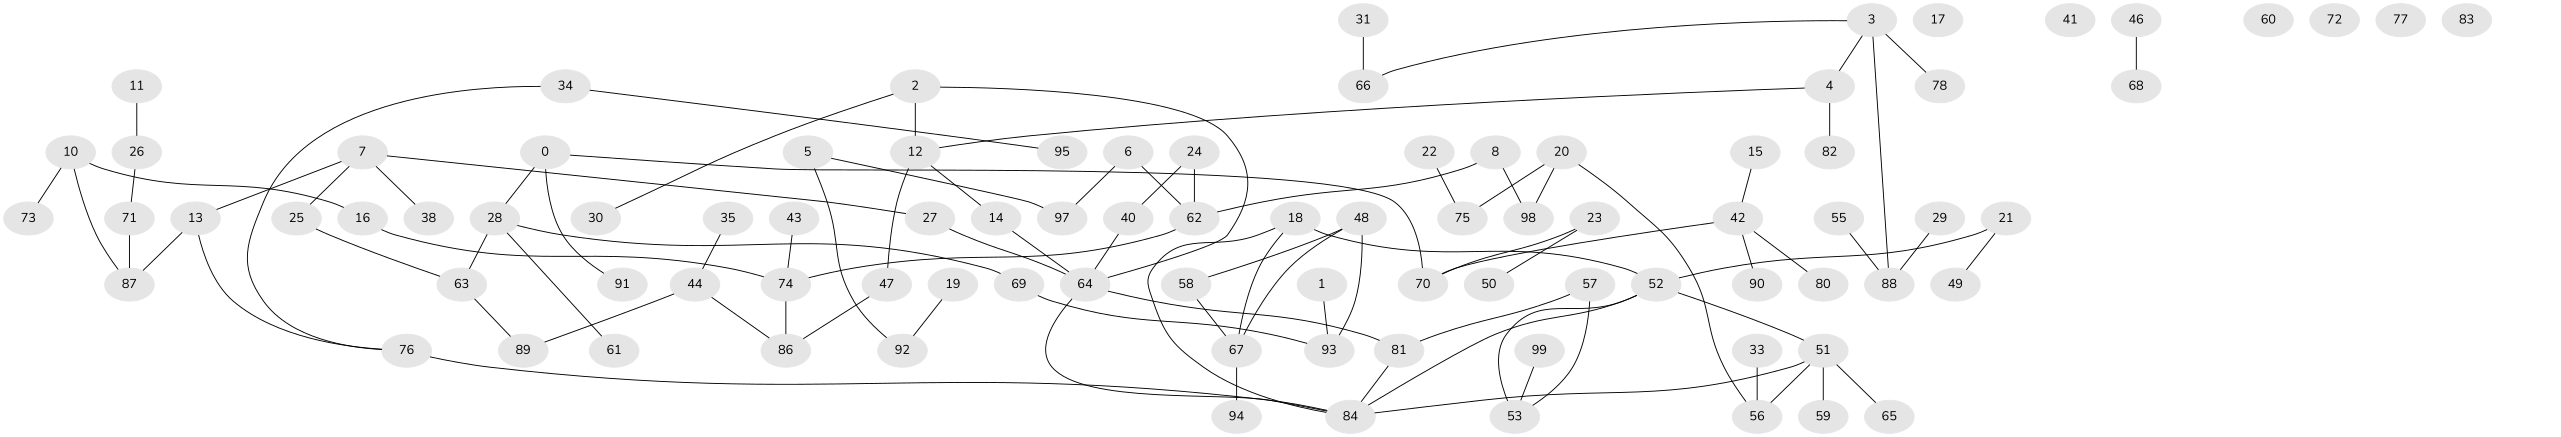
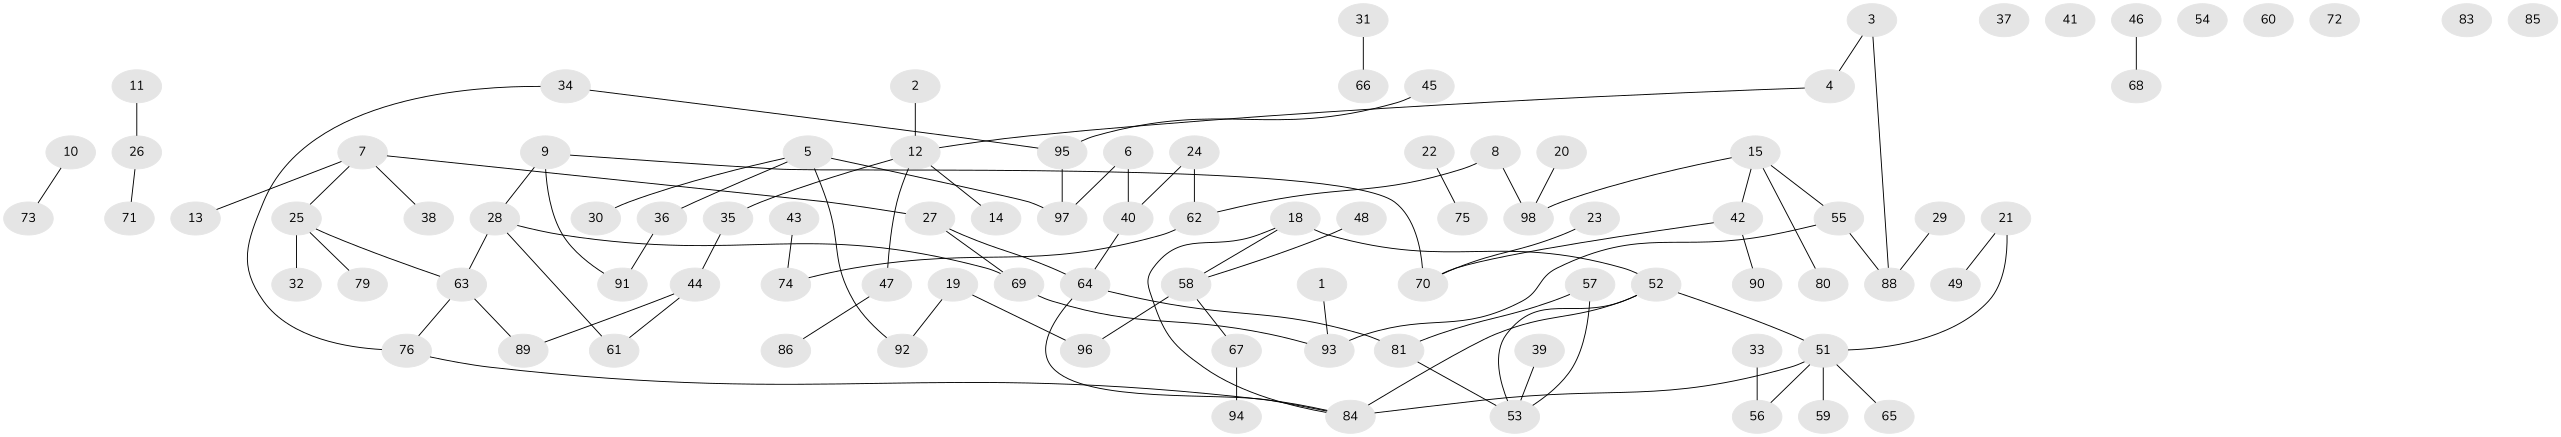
node "17": removed
node "37": added
node "54": added
node "77": removed
node "85": added
edge "3" -- "66": removed
node "45": added
node "78": removed
edge "2" -- "64": removed
edge "2" -- "30": now "5" -- "30"
node "0": label "0" -> "9"
node "82": removed
edge "12" -- "35": added
edge "15" -- "98": added
edge "6" -- "62": now "6" -- "40"
edge "20" -- "75": removed
edge "15" -- "55": added
edge "95" -- "97": added
node "16": removed
node "36": added
edge "14" -- "64": removed
edge "27" -- "69": added
edge "42" -- "80": now "15" -- "80"
edge "21" -- "52": now "21" -- "51"
edge "20" -- "56": removed
edge "48" -- "67": removed
edge "18" -- "67": now "18" -- "58"
node "87": removed
node "32": added
node "79": added
node "50": removed
edge "48" -- "93": now "55" -- "93"
edge "44" -- "86": now "44" -- "61"
edge "74" -- "86": removed
edge "13" -- "76": now "63" -- "76"
node "96": added
node "99": label "99" -> "39"
edge "81" -- "84": now "81" -- "53"
